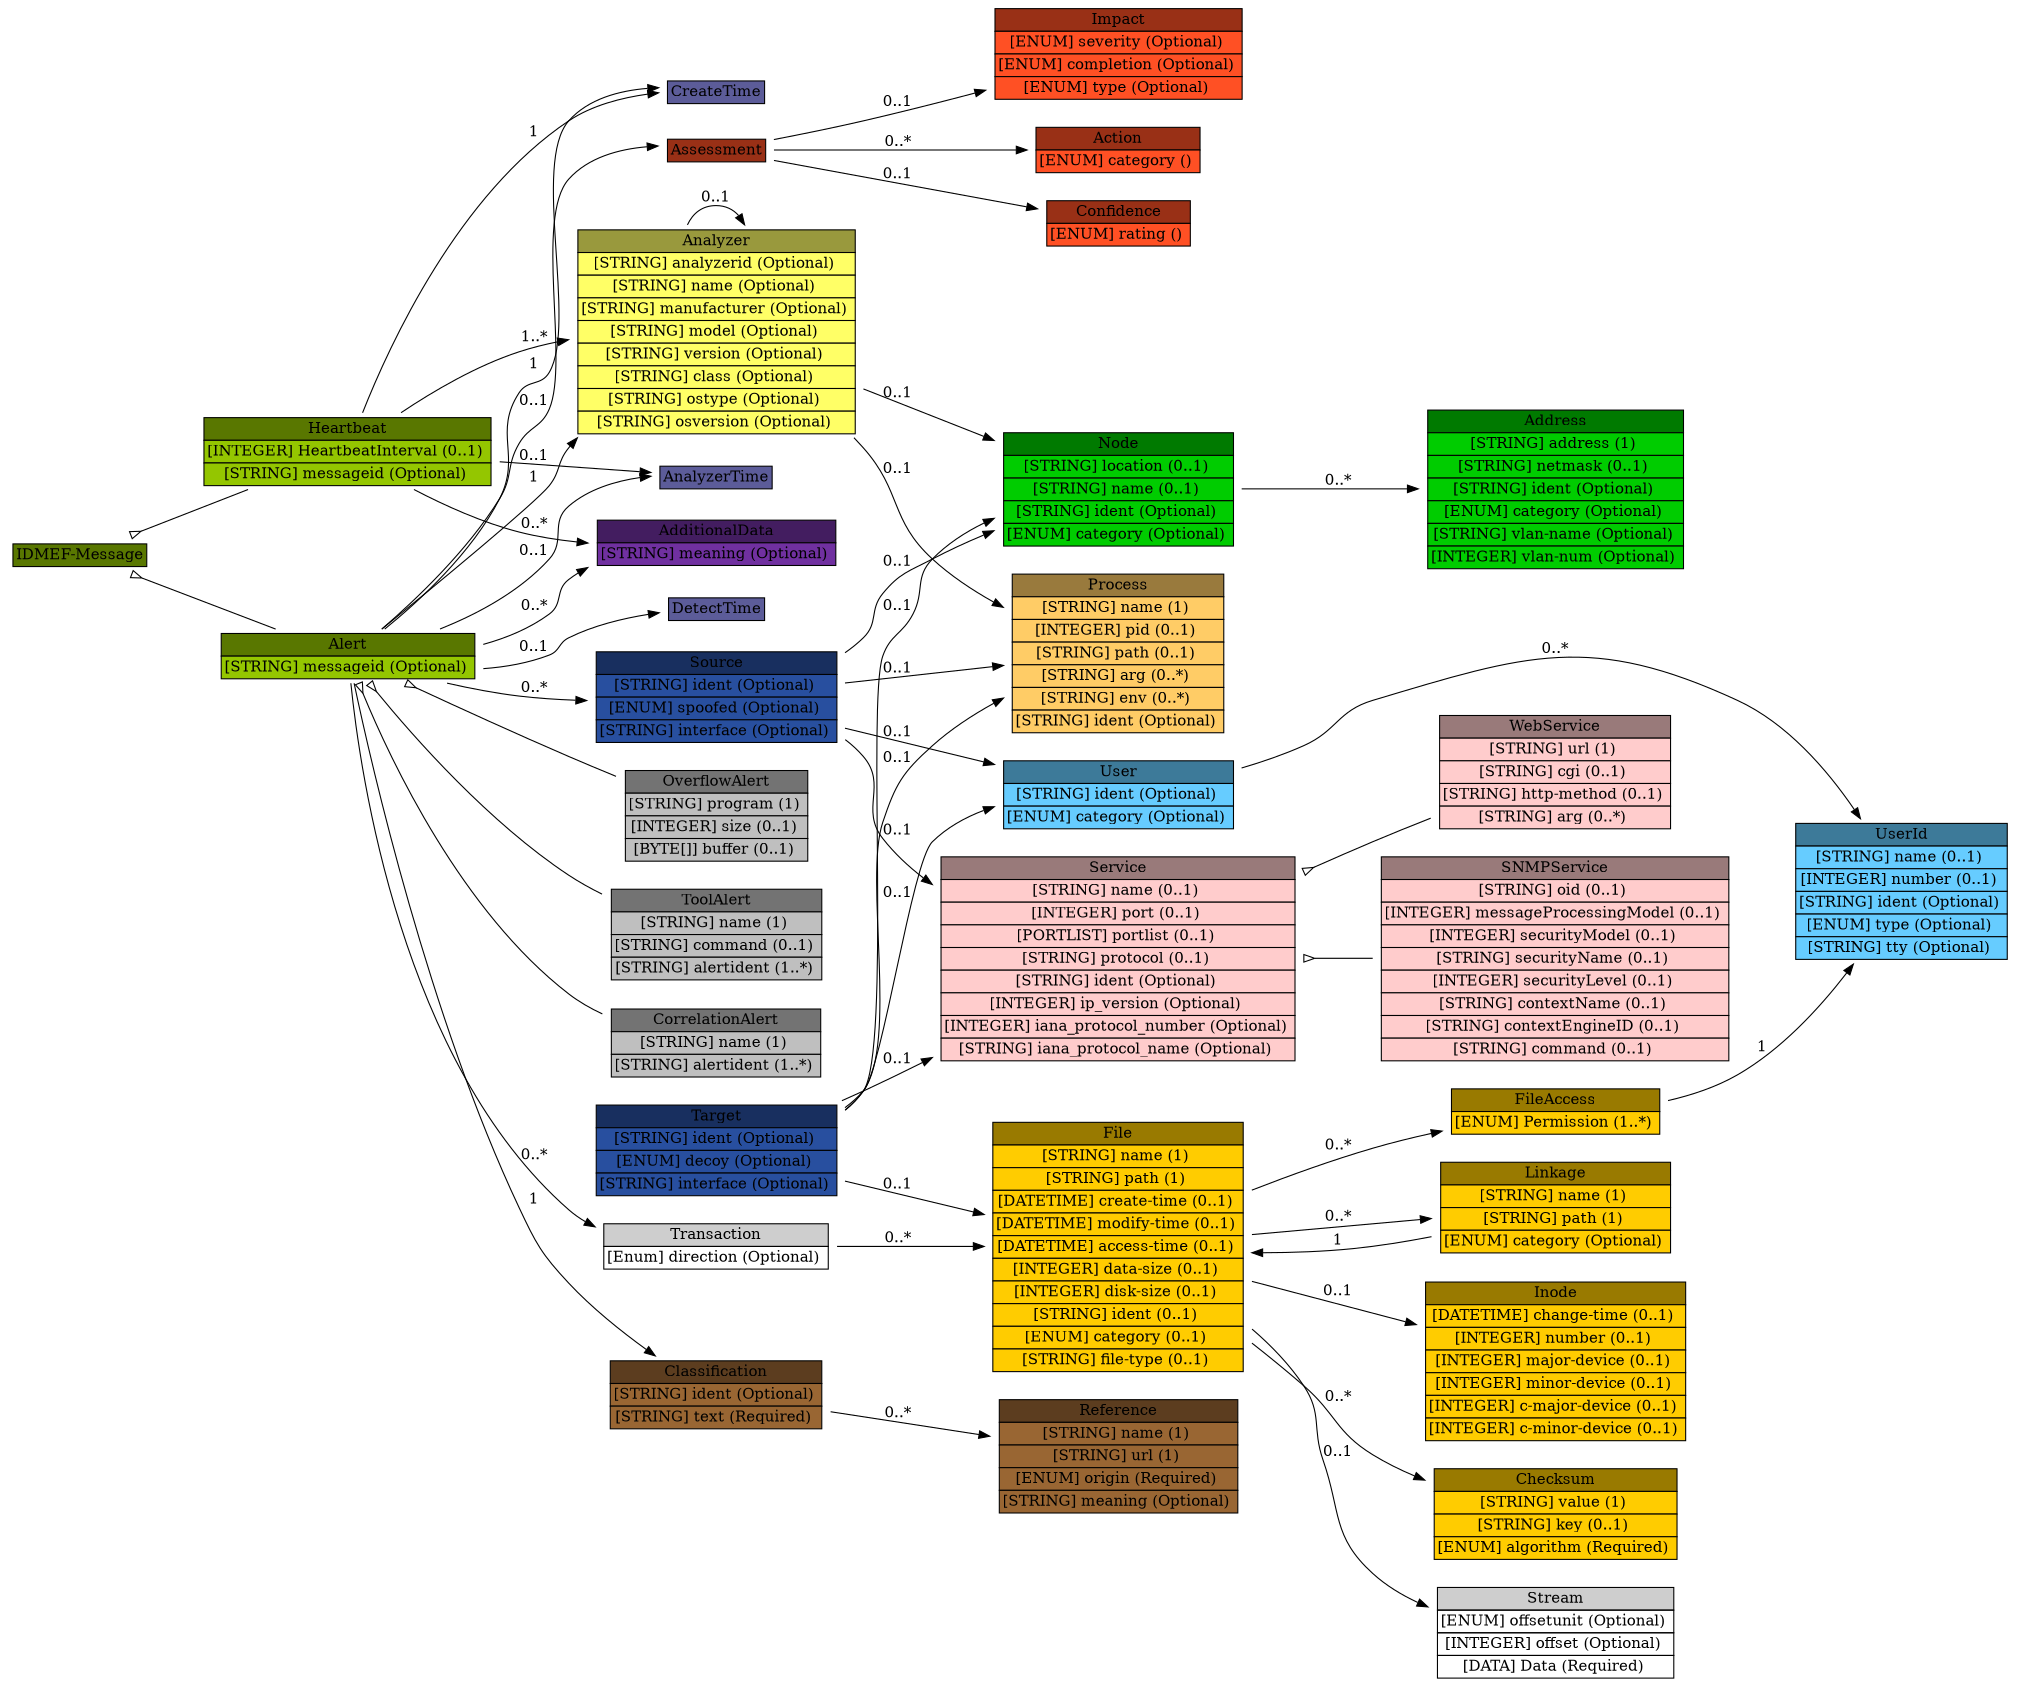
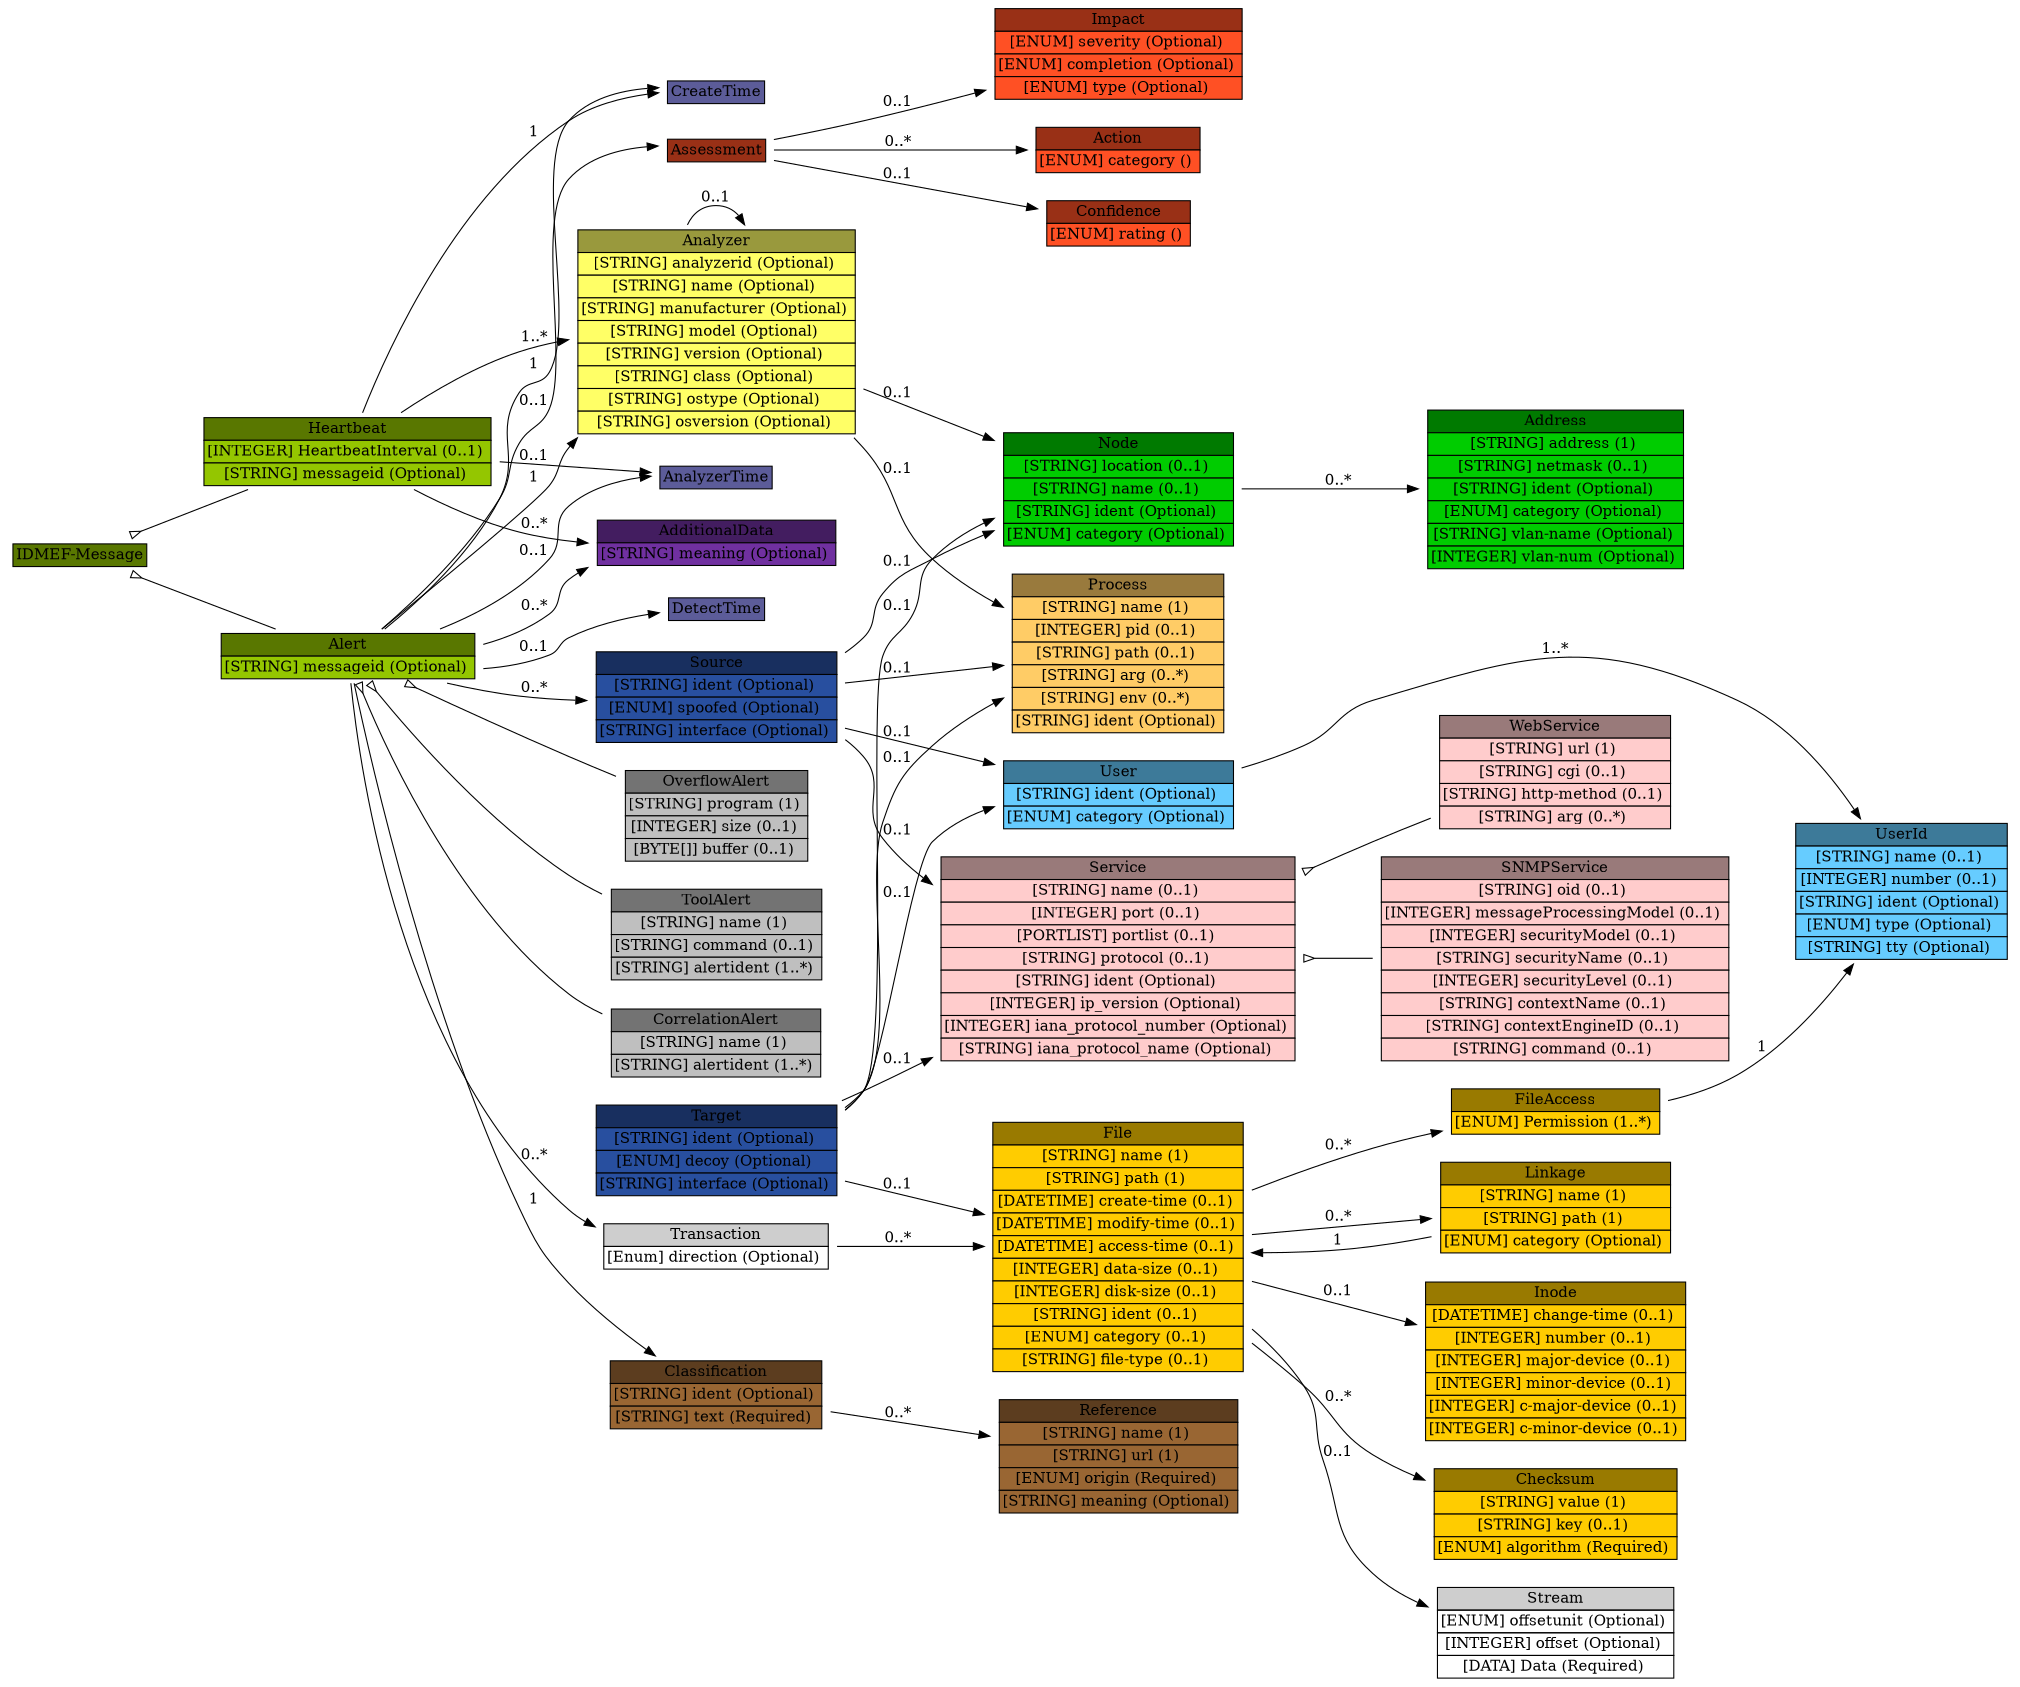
edge "User" -> "UserId": label "0..*" -> "1..*"
